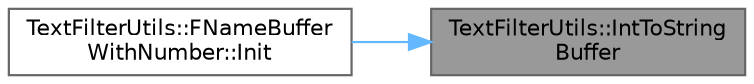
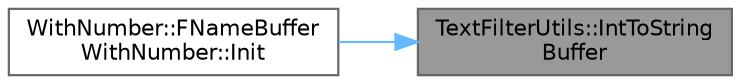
node "TextFilterUtils::FNameBuffer WithNumber::Init": label "TextFilterUtils::FNameBuffer WithNumber::Init" -> "WithNumber::FNameBuffer WithNumber::Init"
